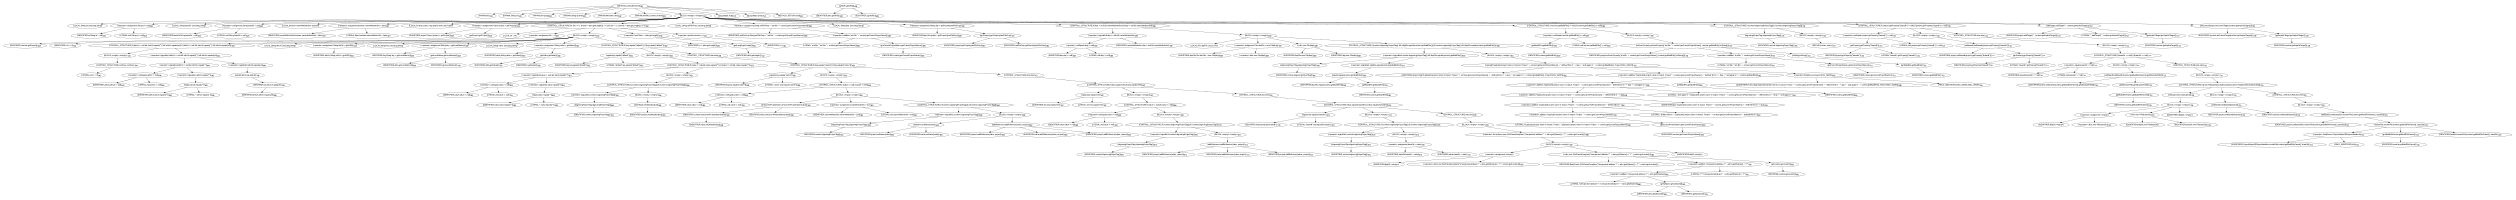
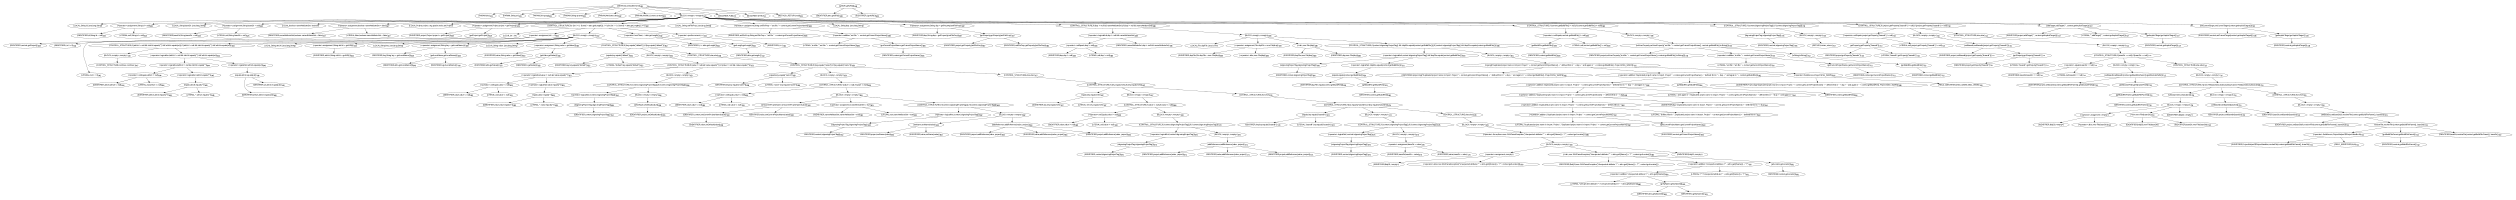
edge "(CONTROL_STRUCTURE,continue;,continue;)" -> "(LITERAL,0,int i = 0)": now "(<operator>.assignment,int i = 0)" -> "(LITERAL,0,int i = 0)"
edge "(IDENTIFIER,uri,attrUri.equals(uri))" -> "(IDENTIFIER,attrUri,attrUri.equals(uri))": now "(equals,attrUri.equals(uri))" -> "(IDENTIFIER,attrUri,attrUri.equals(uri))"
